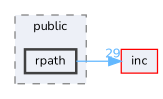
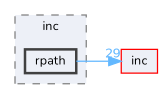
cluster "public": label "public" -> "inc"
